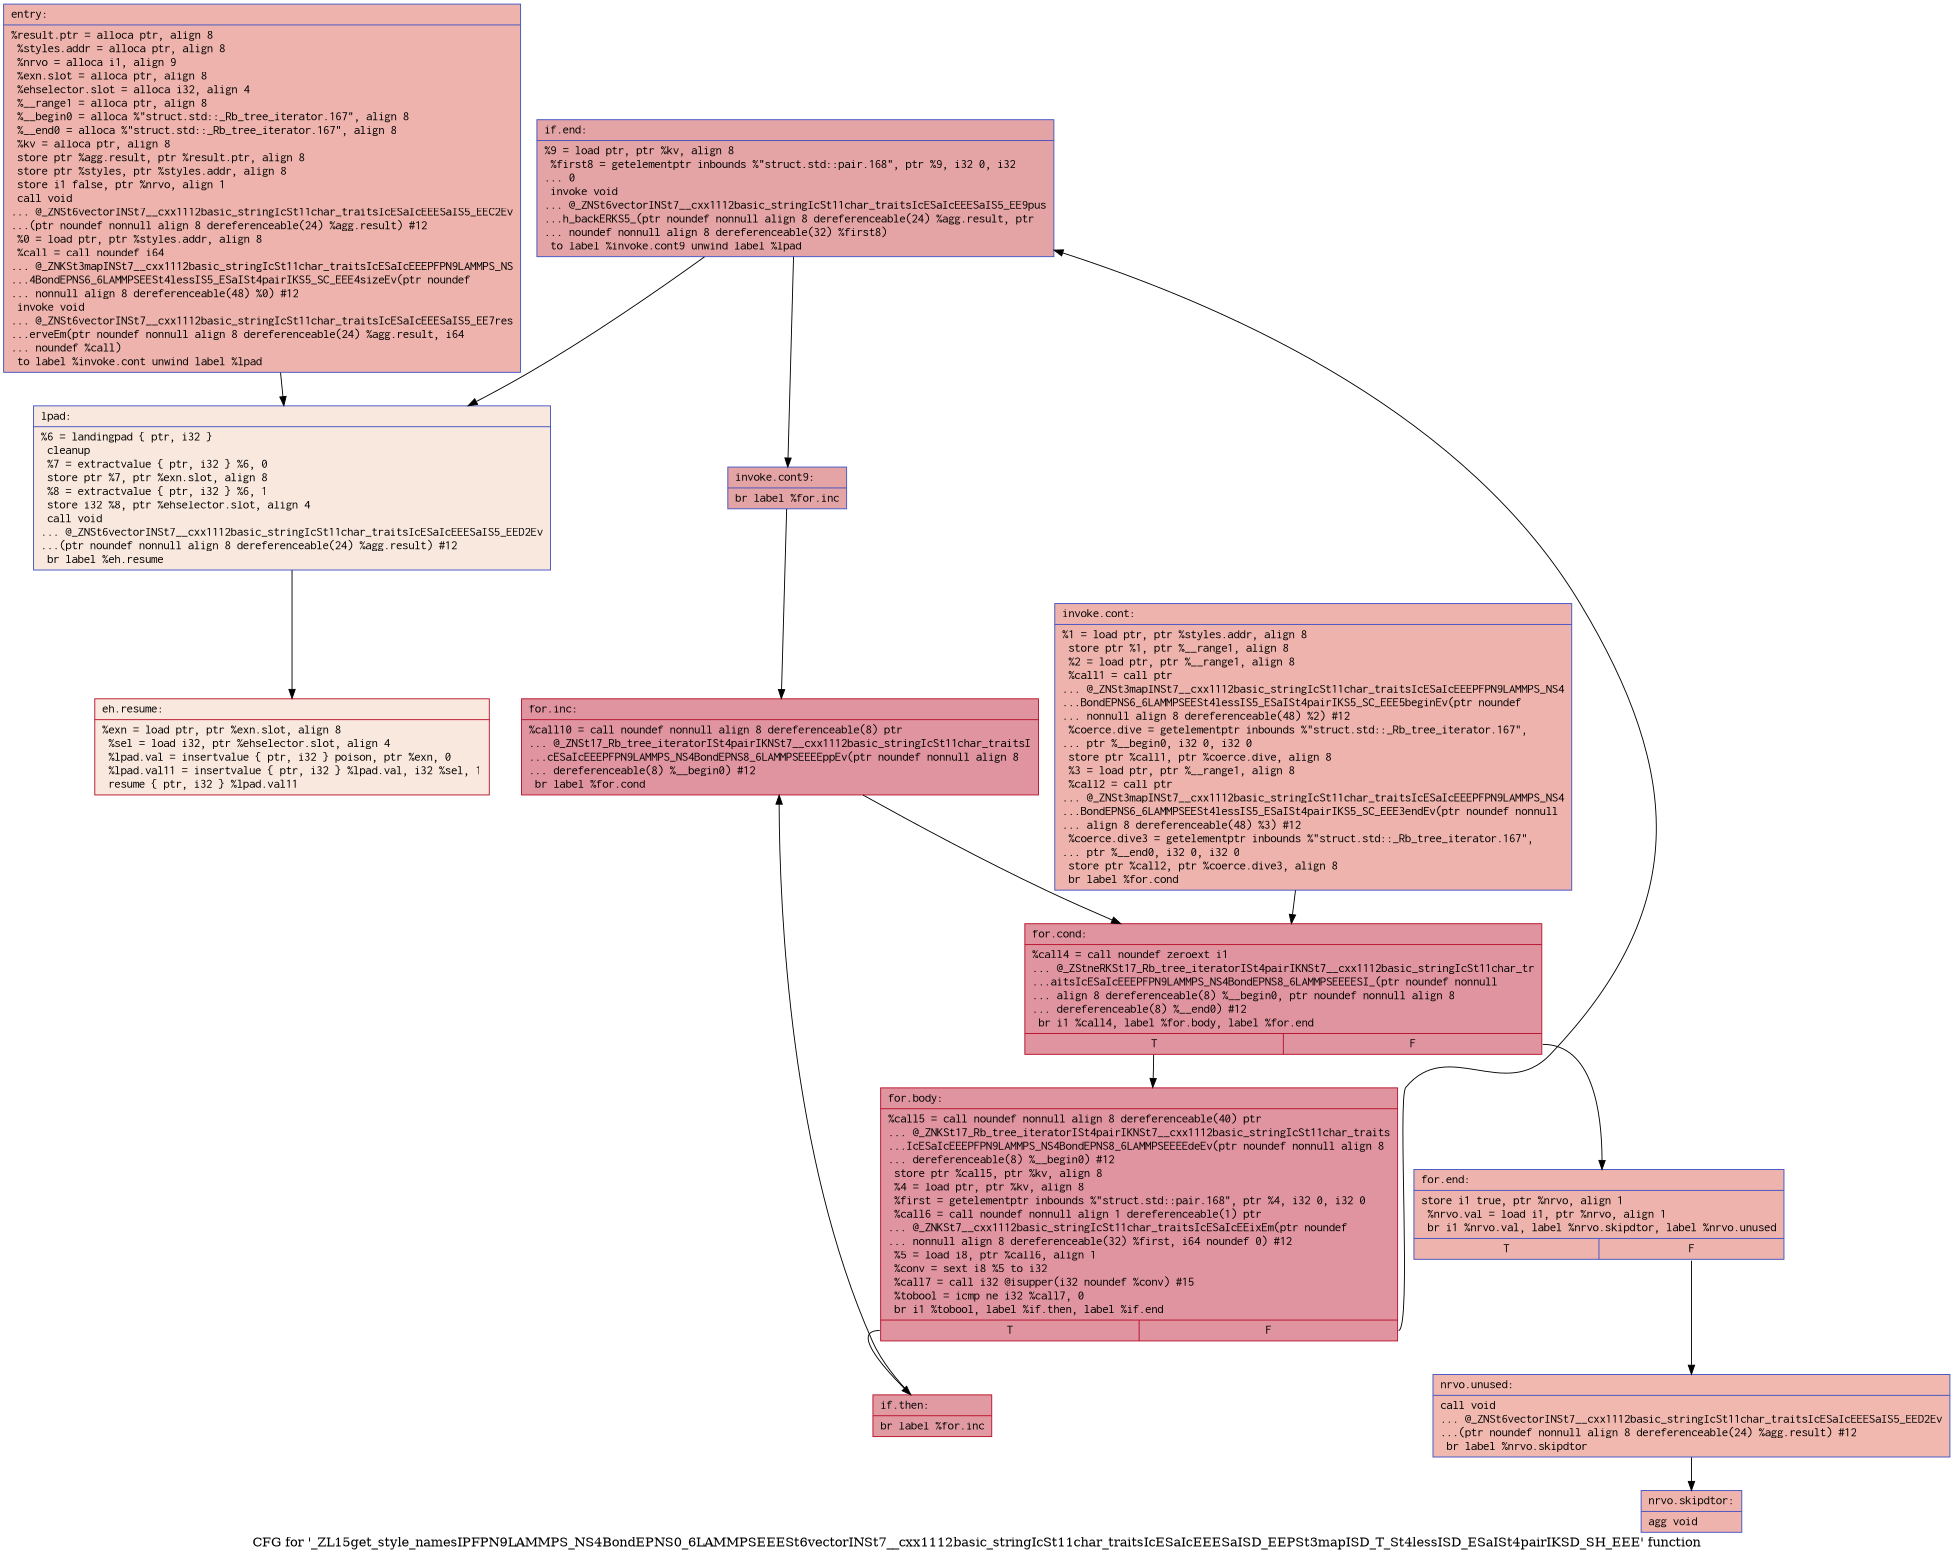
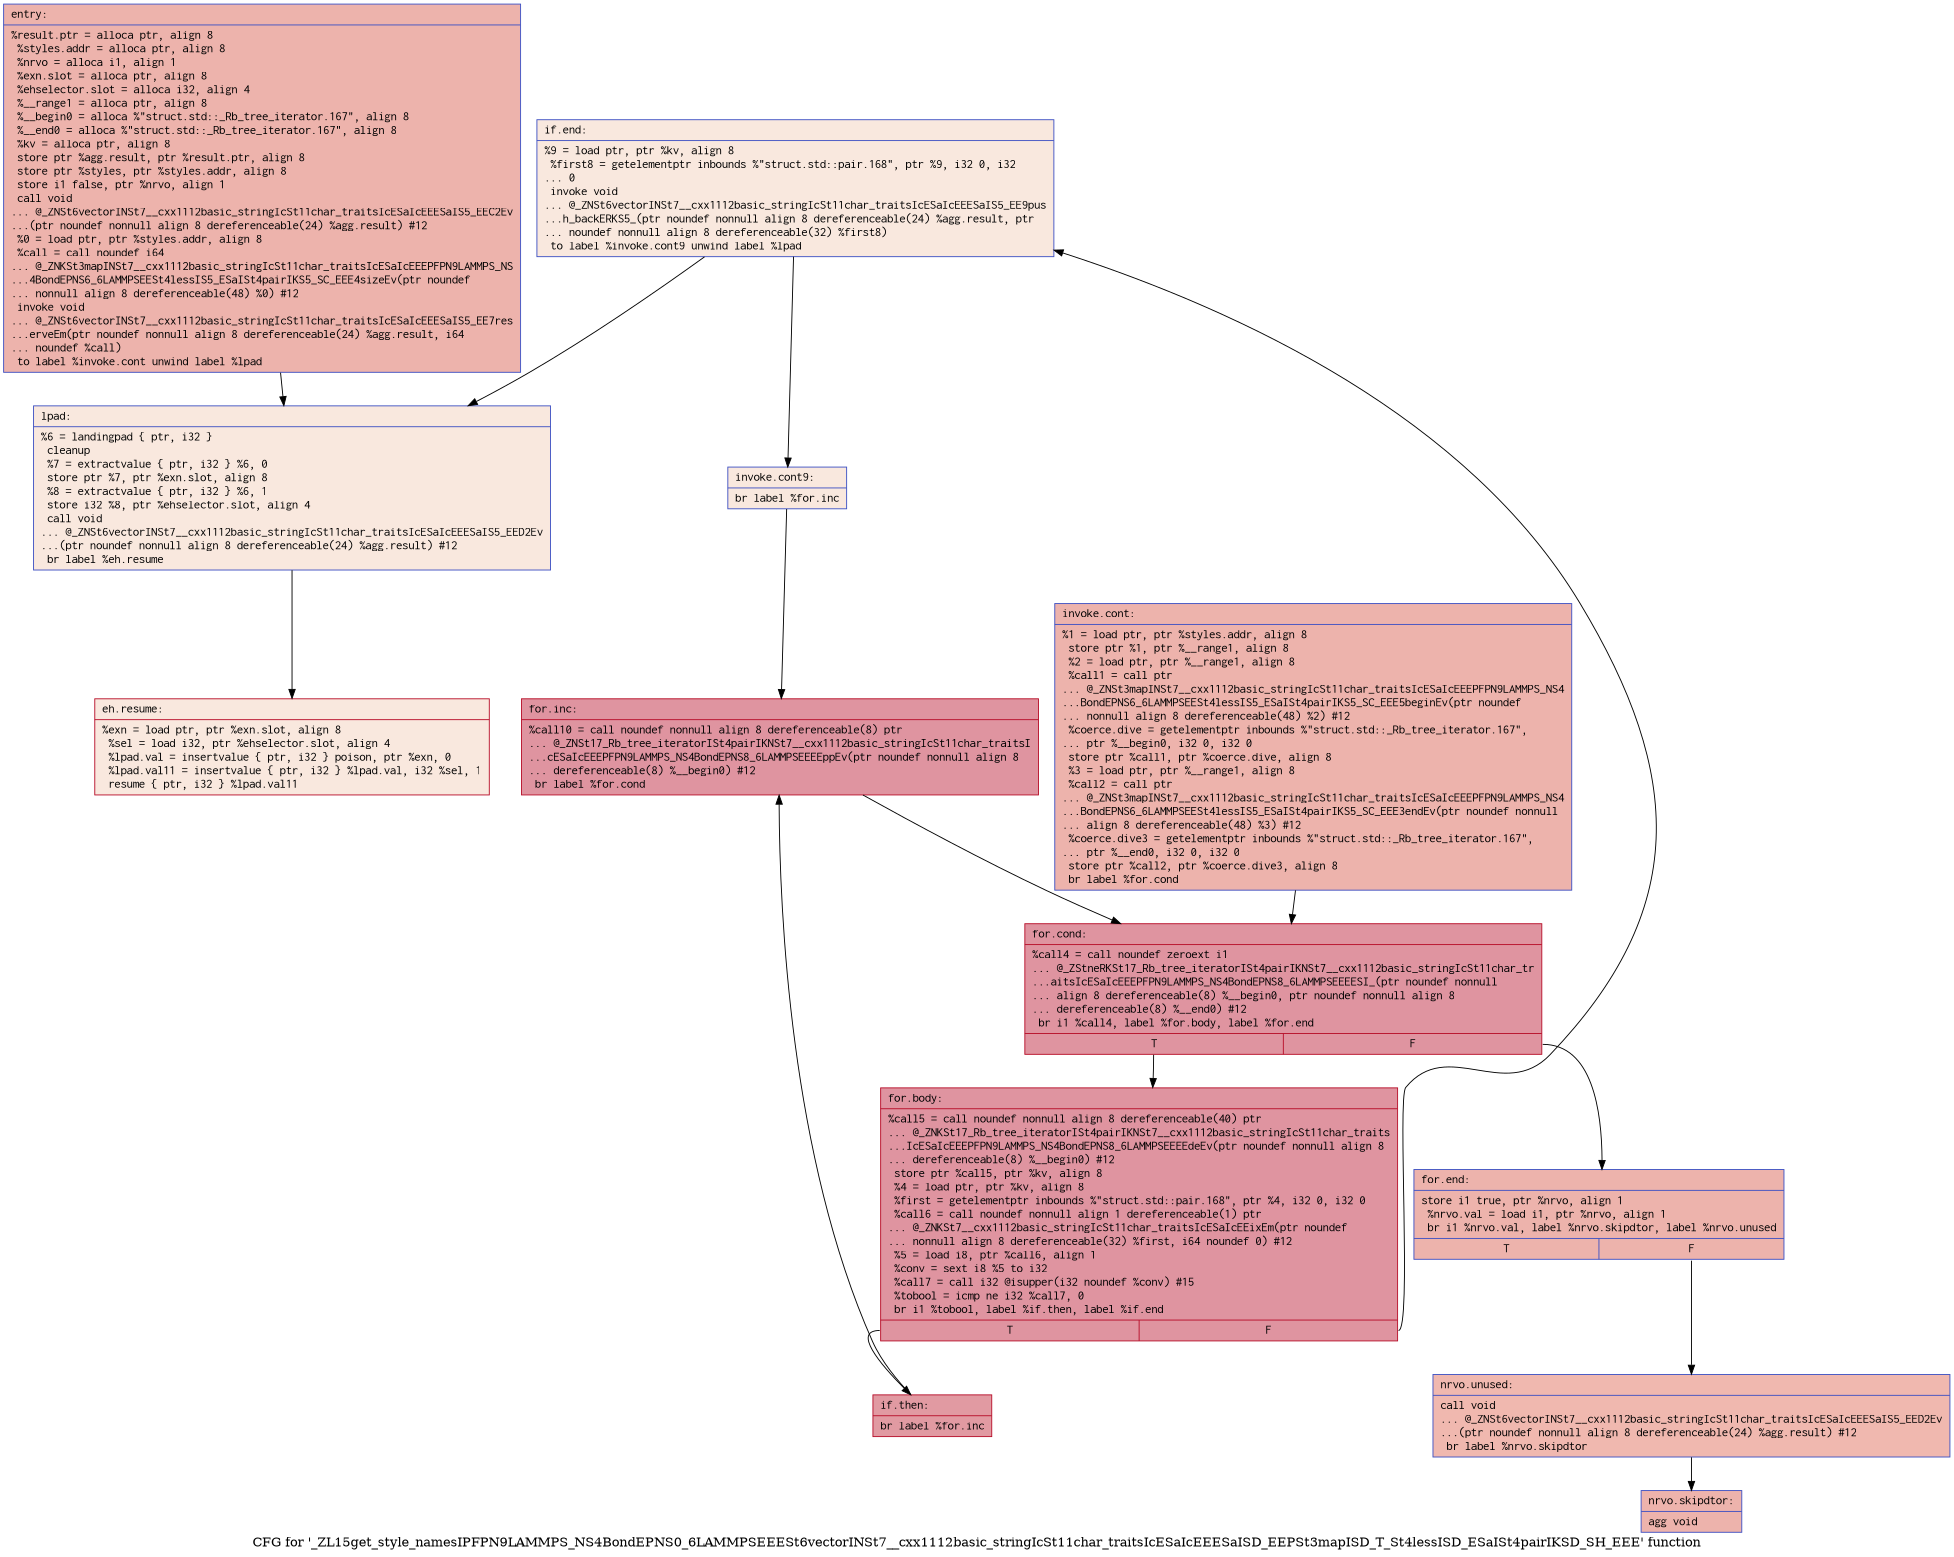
node "entry:": text "%nrvo = alloca i1, align 9" -> "%nrvo = alloca i1, align 1"
node "if.end:": fillcolor #c32e3170 -> #f2cab570
node "invoke.cont9:": fillcolor #c32e3170 -> #f2cab570
